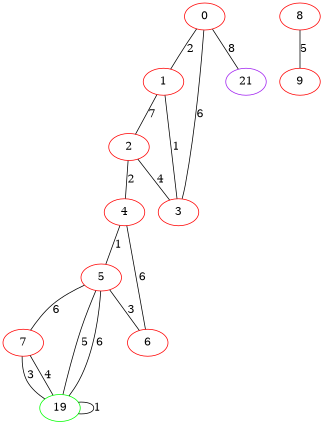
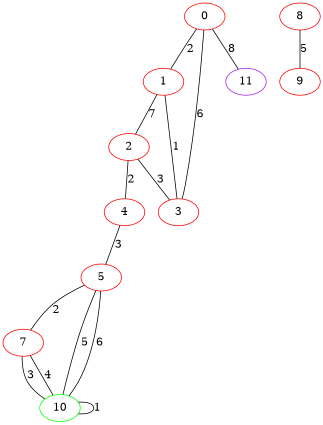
node "21": label "21" -> "11"
edge "2" -- "3": label "4" -> "3"
edge "4" -- "5": label "1" -> "3"
edge "5" -- "7": label "6" -> "2"
node "6": removed
node "19": label "19" -> "10"
